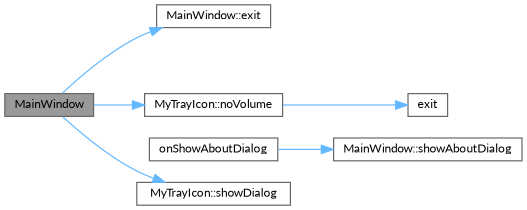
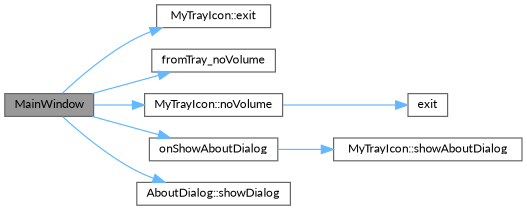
node "MainWindow::exit": label "MainWindow::exit" -> "MyTrayIcon::exit"
node "fromTray_noVolume": added
edge "MainWindow" -> "onShowAboutDialog": added
node "MainWindow::showAboutDialog": label "MainWindow::showAboutDialog" -> "MyTrayIcon::showAboutDialog"
node "MyTrayIcon::showDialog": label "MyTrayIcon::showDialog" -> "AboutDialog::showDialog"
